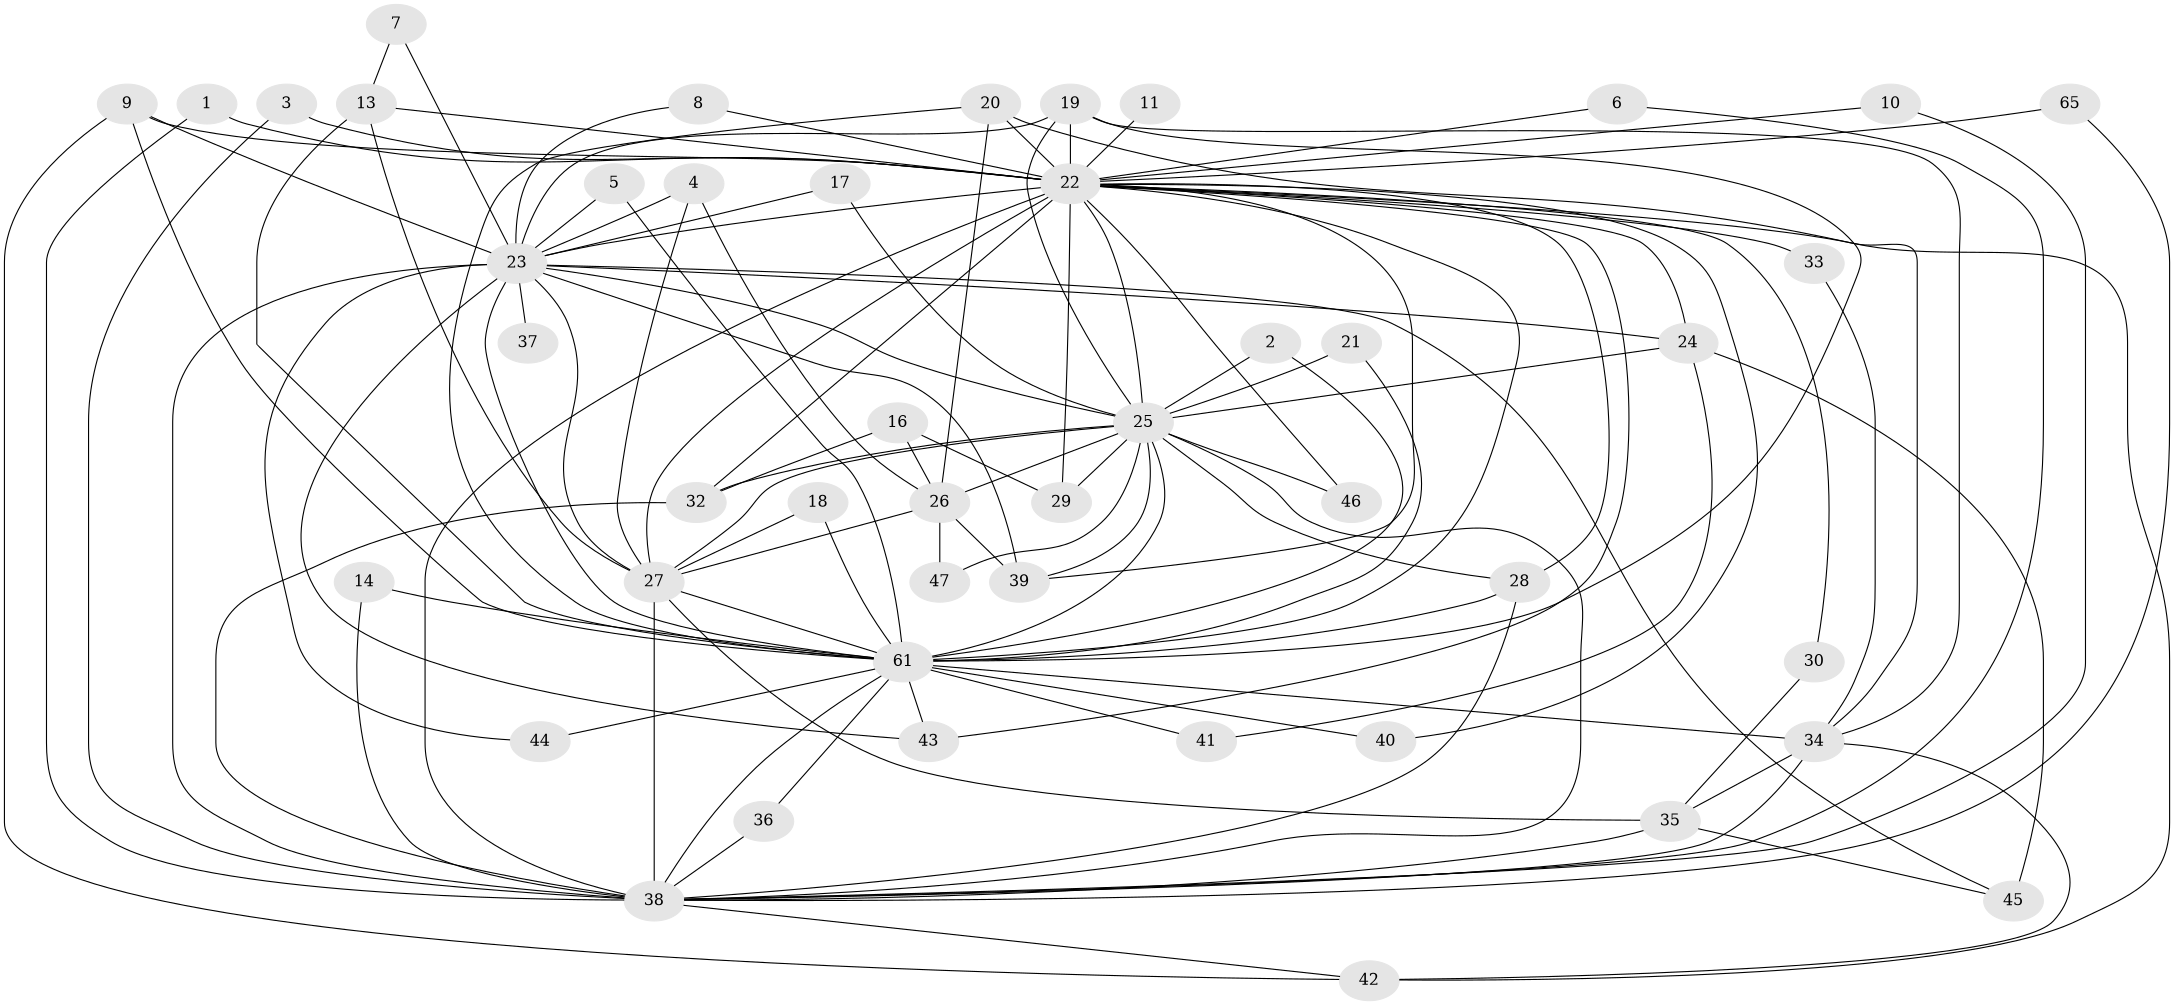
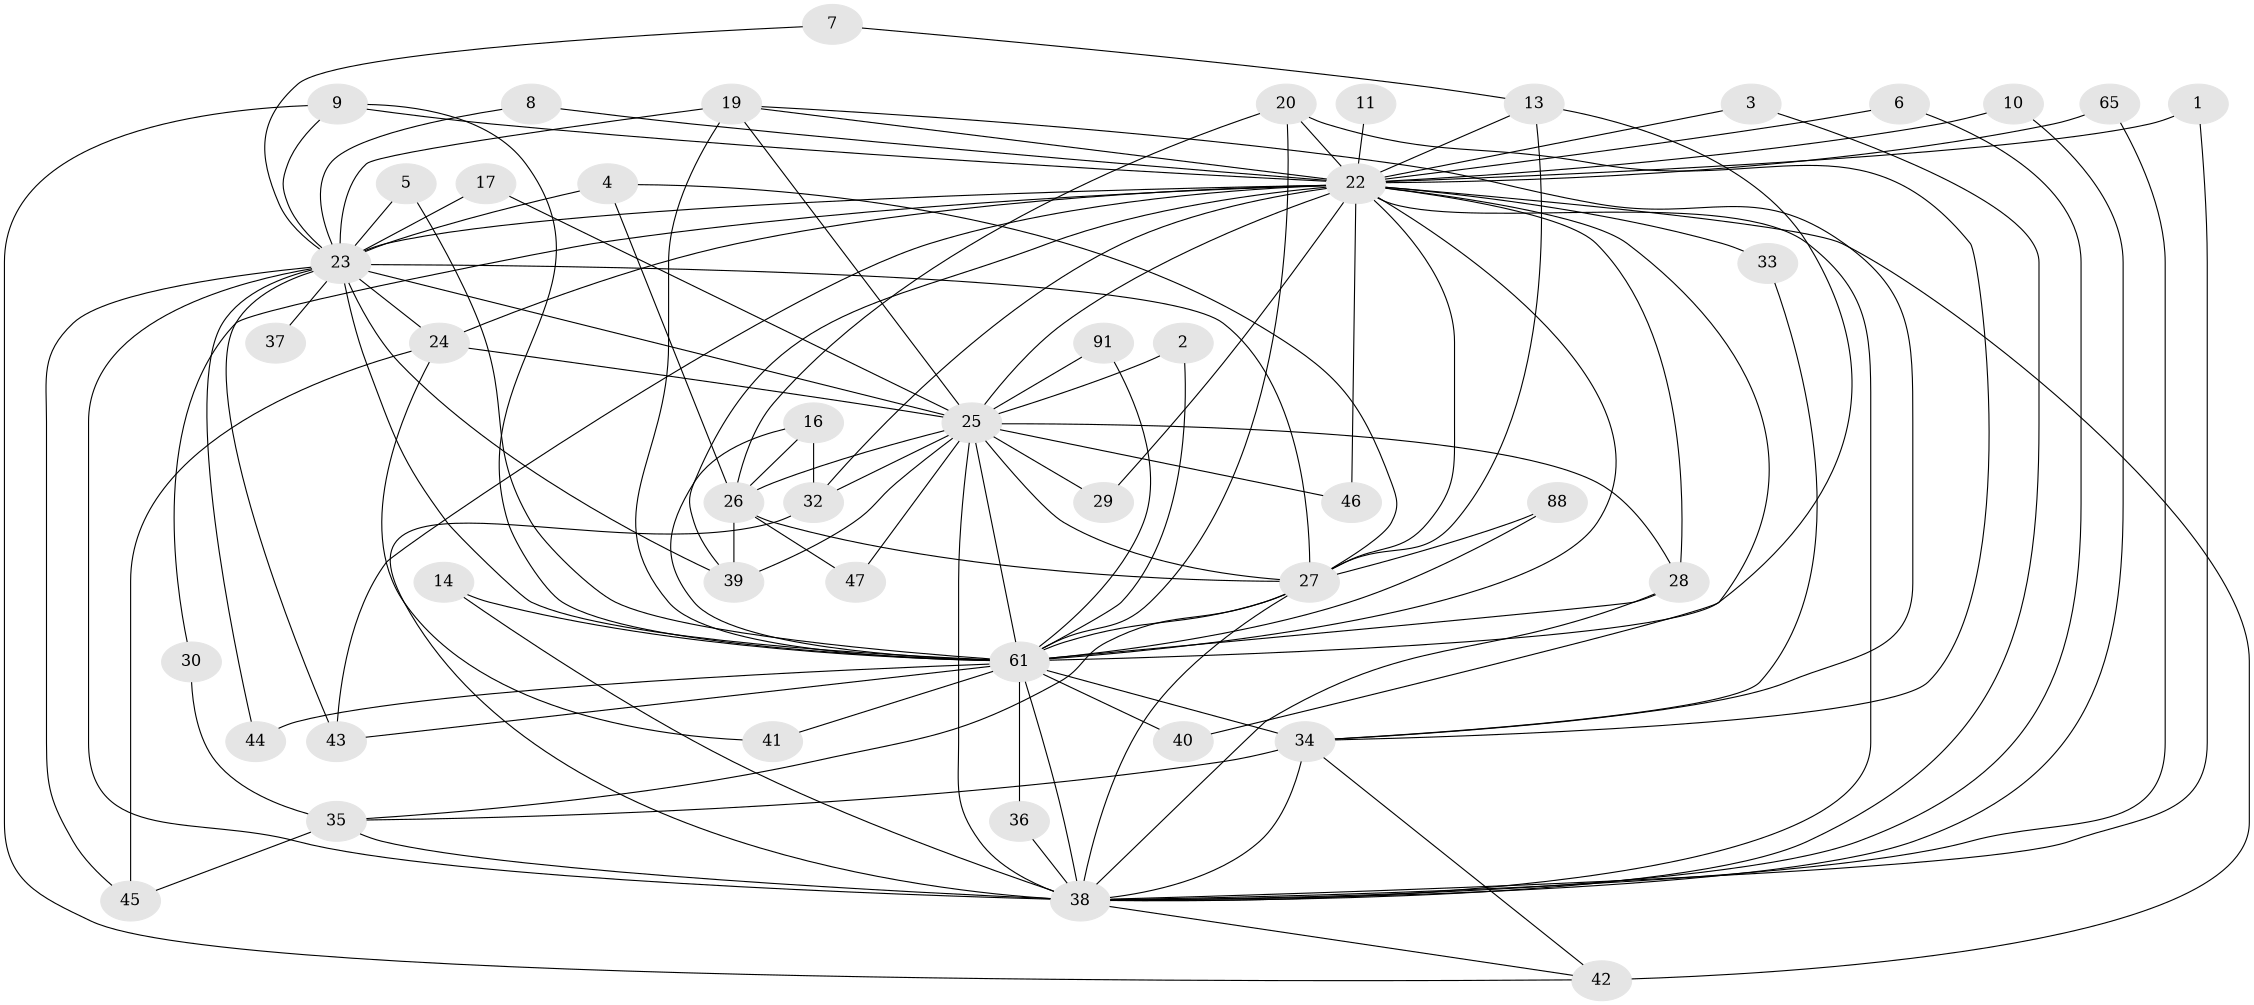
node "21": label "21" -> "91"
edge "16" -- "29": now "16" -- "61"
node "18": label "18" -> "88"
